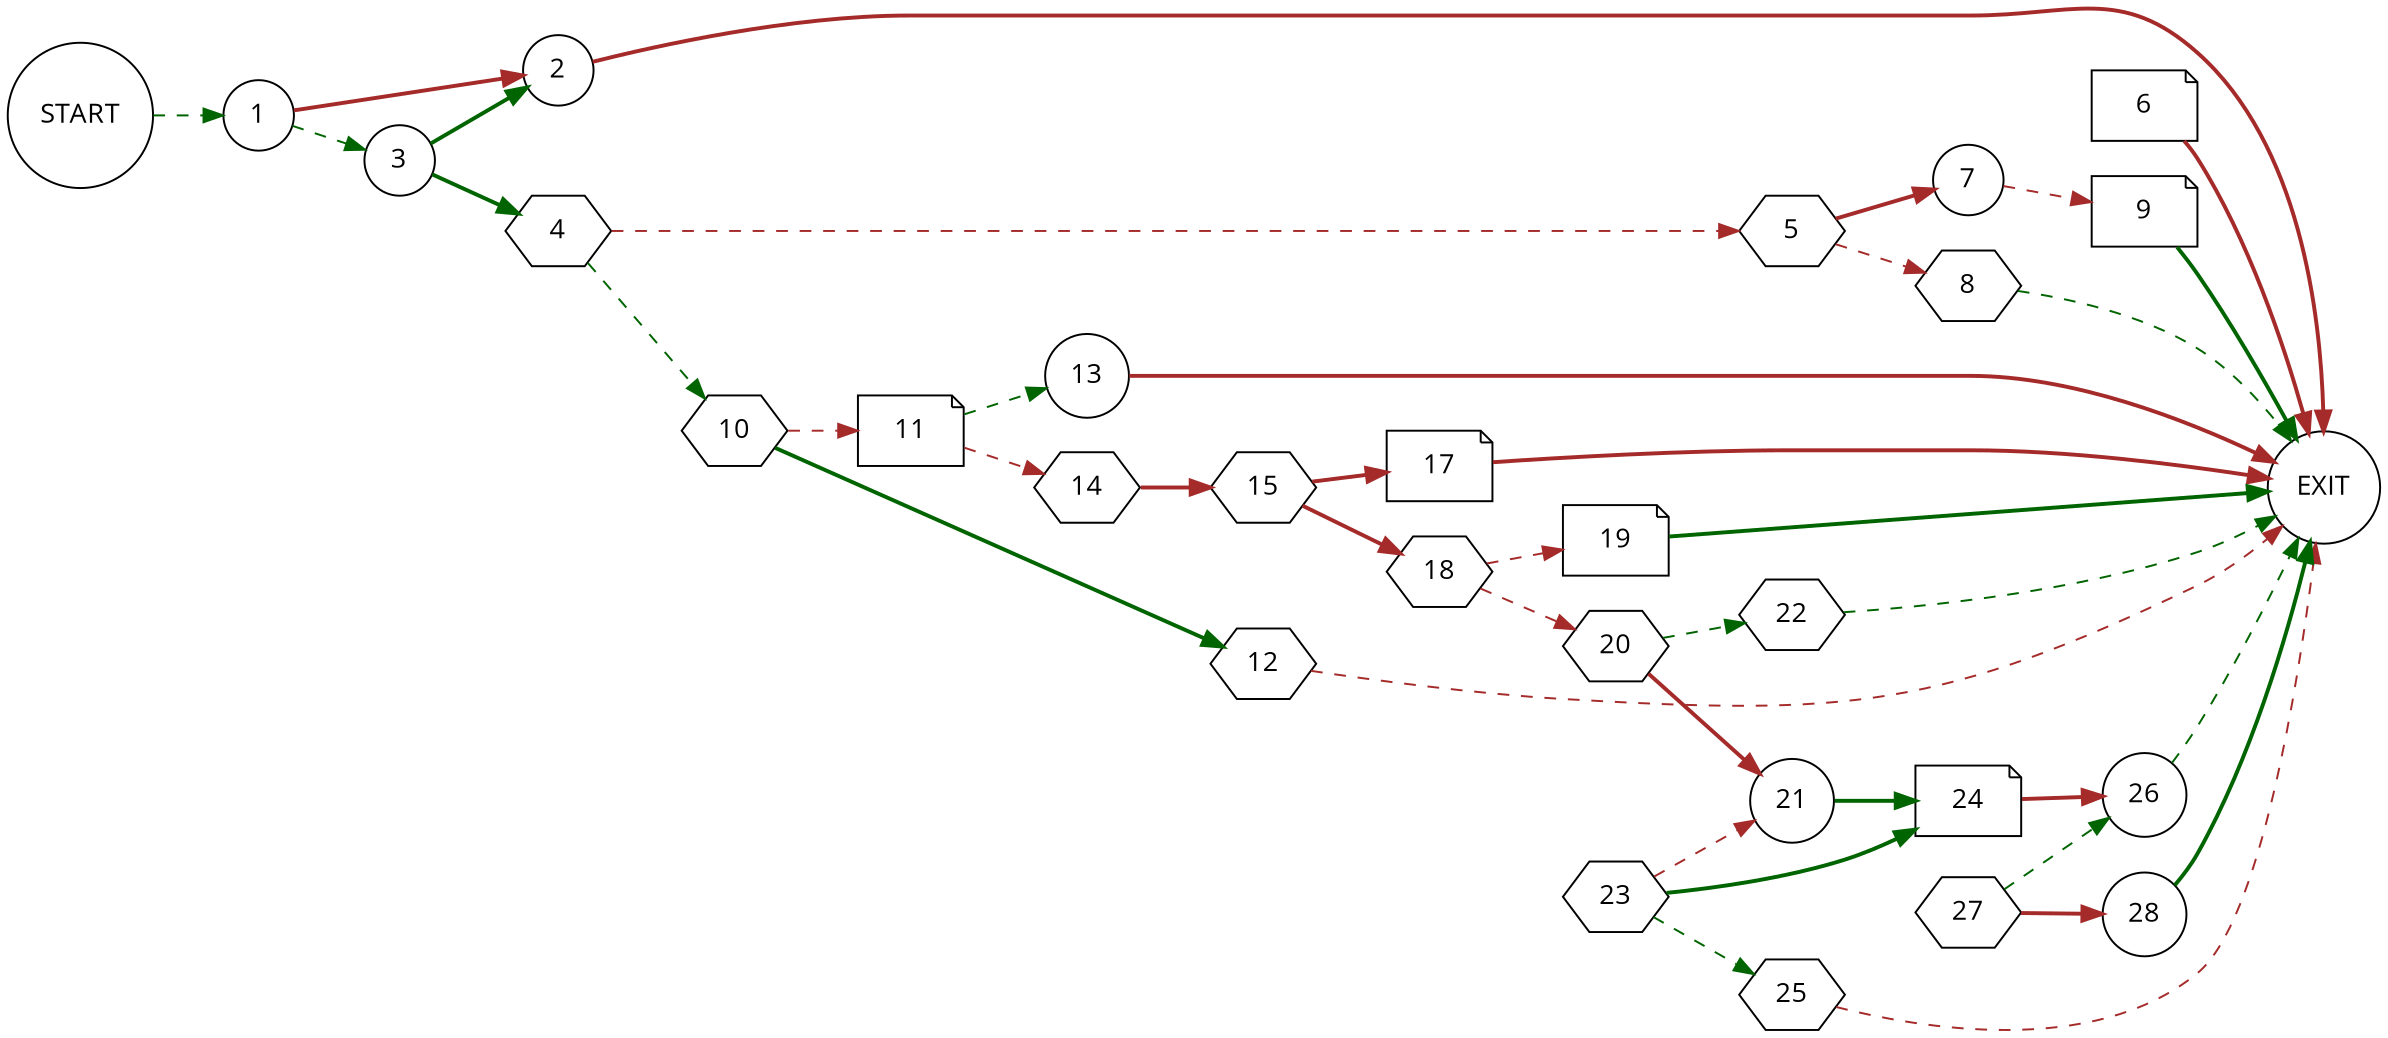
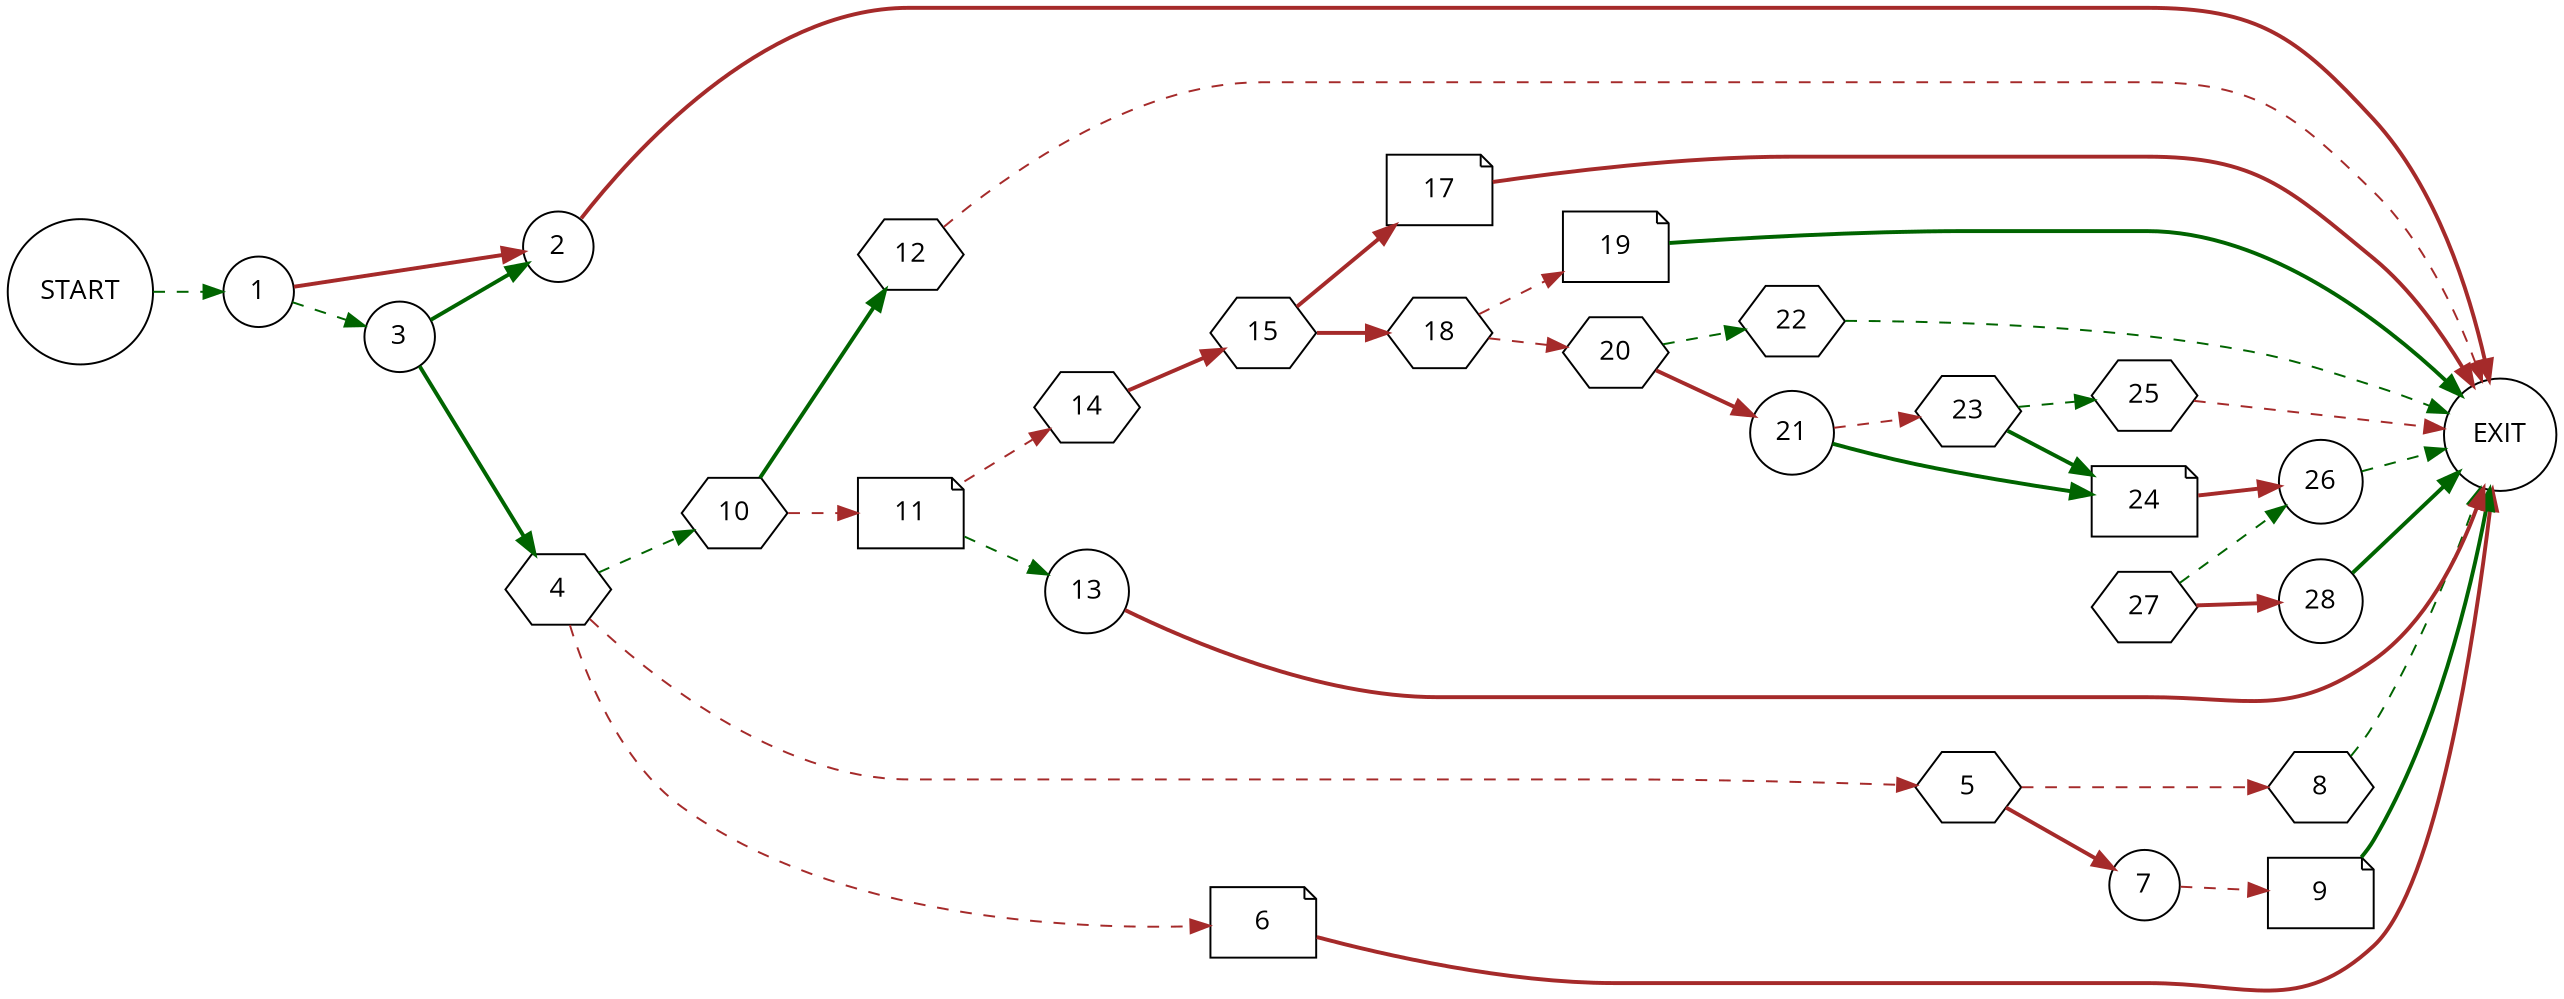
edge "23" -> "21": reversed
edge "4" -> "6": added
